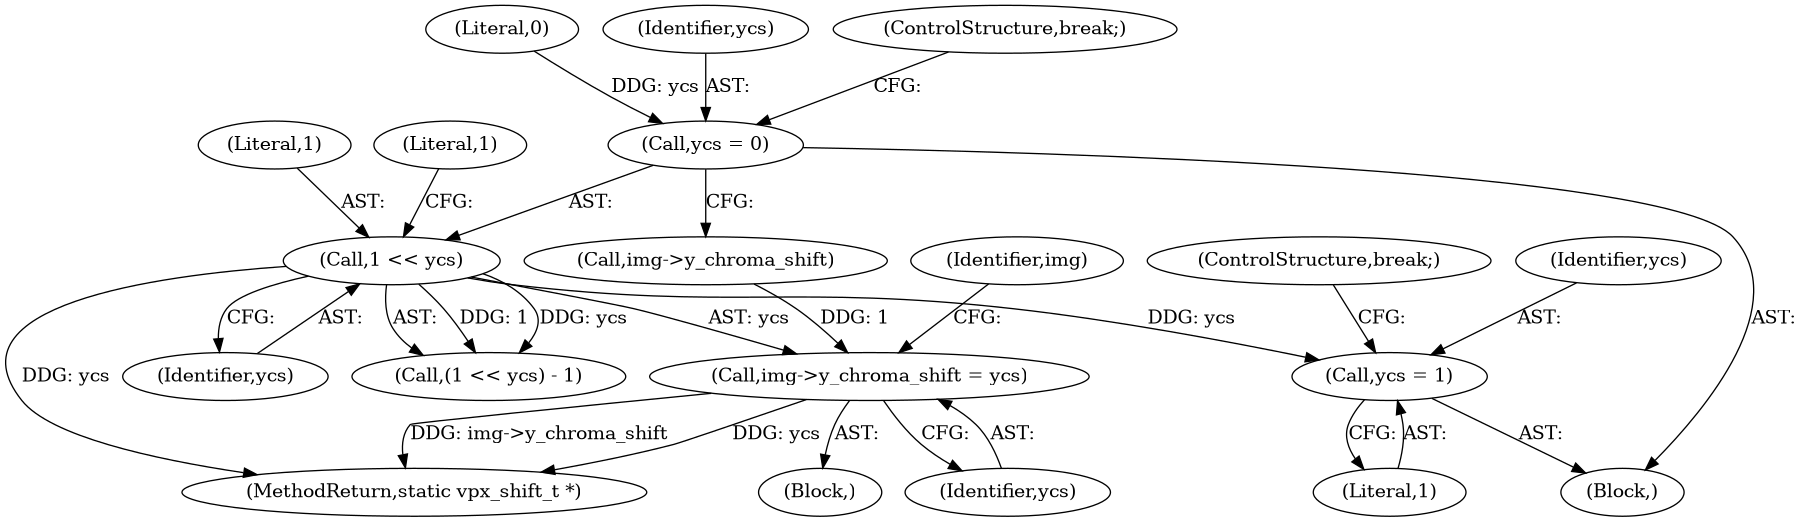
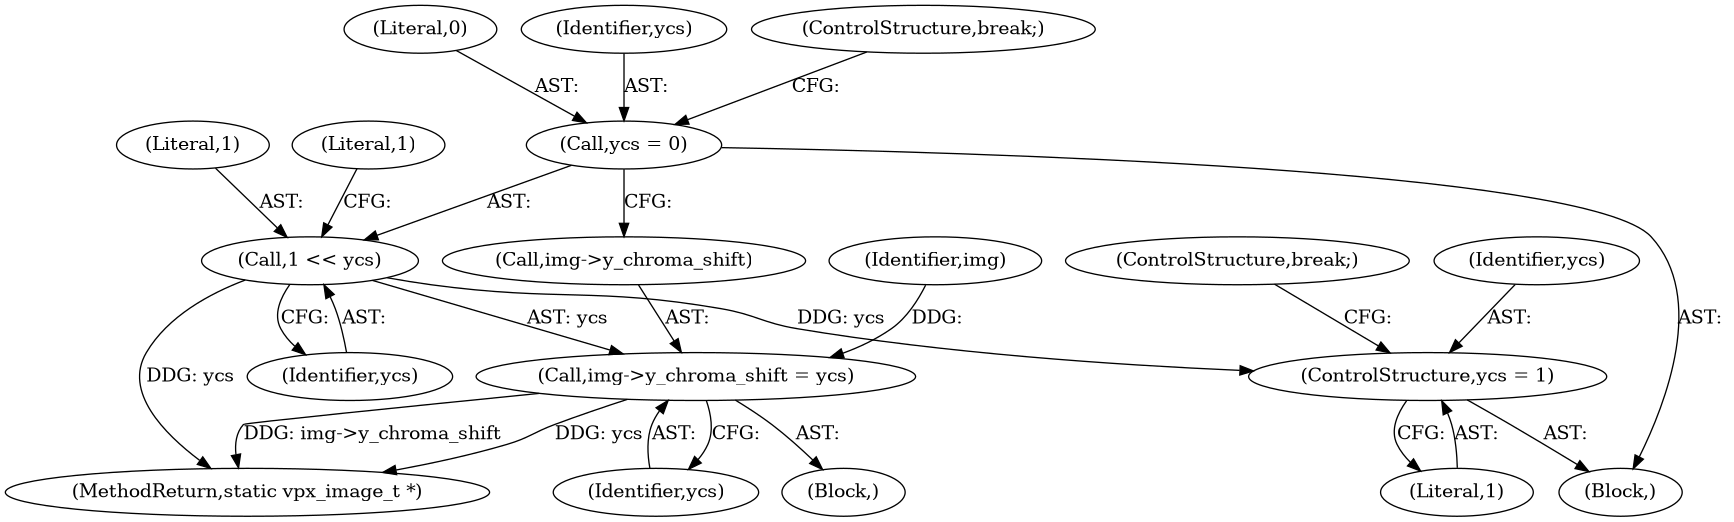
edge "(Literal,0)" -> "(Call,ycs = 0)": label "DDG: ycs" -> "AST: "
edge "(Call,img->y_chroma_shift)" -> "(Call,img->y_chroma_shift = ycs)": label "DDG: 1" -> "AST: "
edge "(Identifier,img)" -> "(Call,img->y_chroma_shift = ycs)": label "CFG: " -> "DDG: "
node "(Call,(1 << ycs) - 1)": removed
node "(Call,ycs = 1)": label "(Call,ycs = 1)" -> "(ControlStructure,ycs = 1)"
node "(MethodReturn,static vpx_shift_t *)": label "(MethodReturn,static vpx_shift_t *)" -> "(MethodReturn,static vpx_image_t *)"
